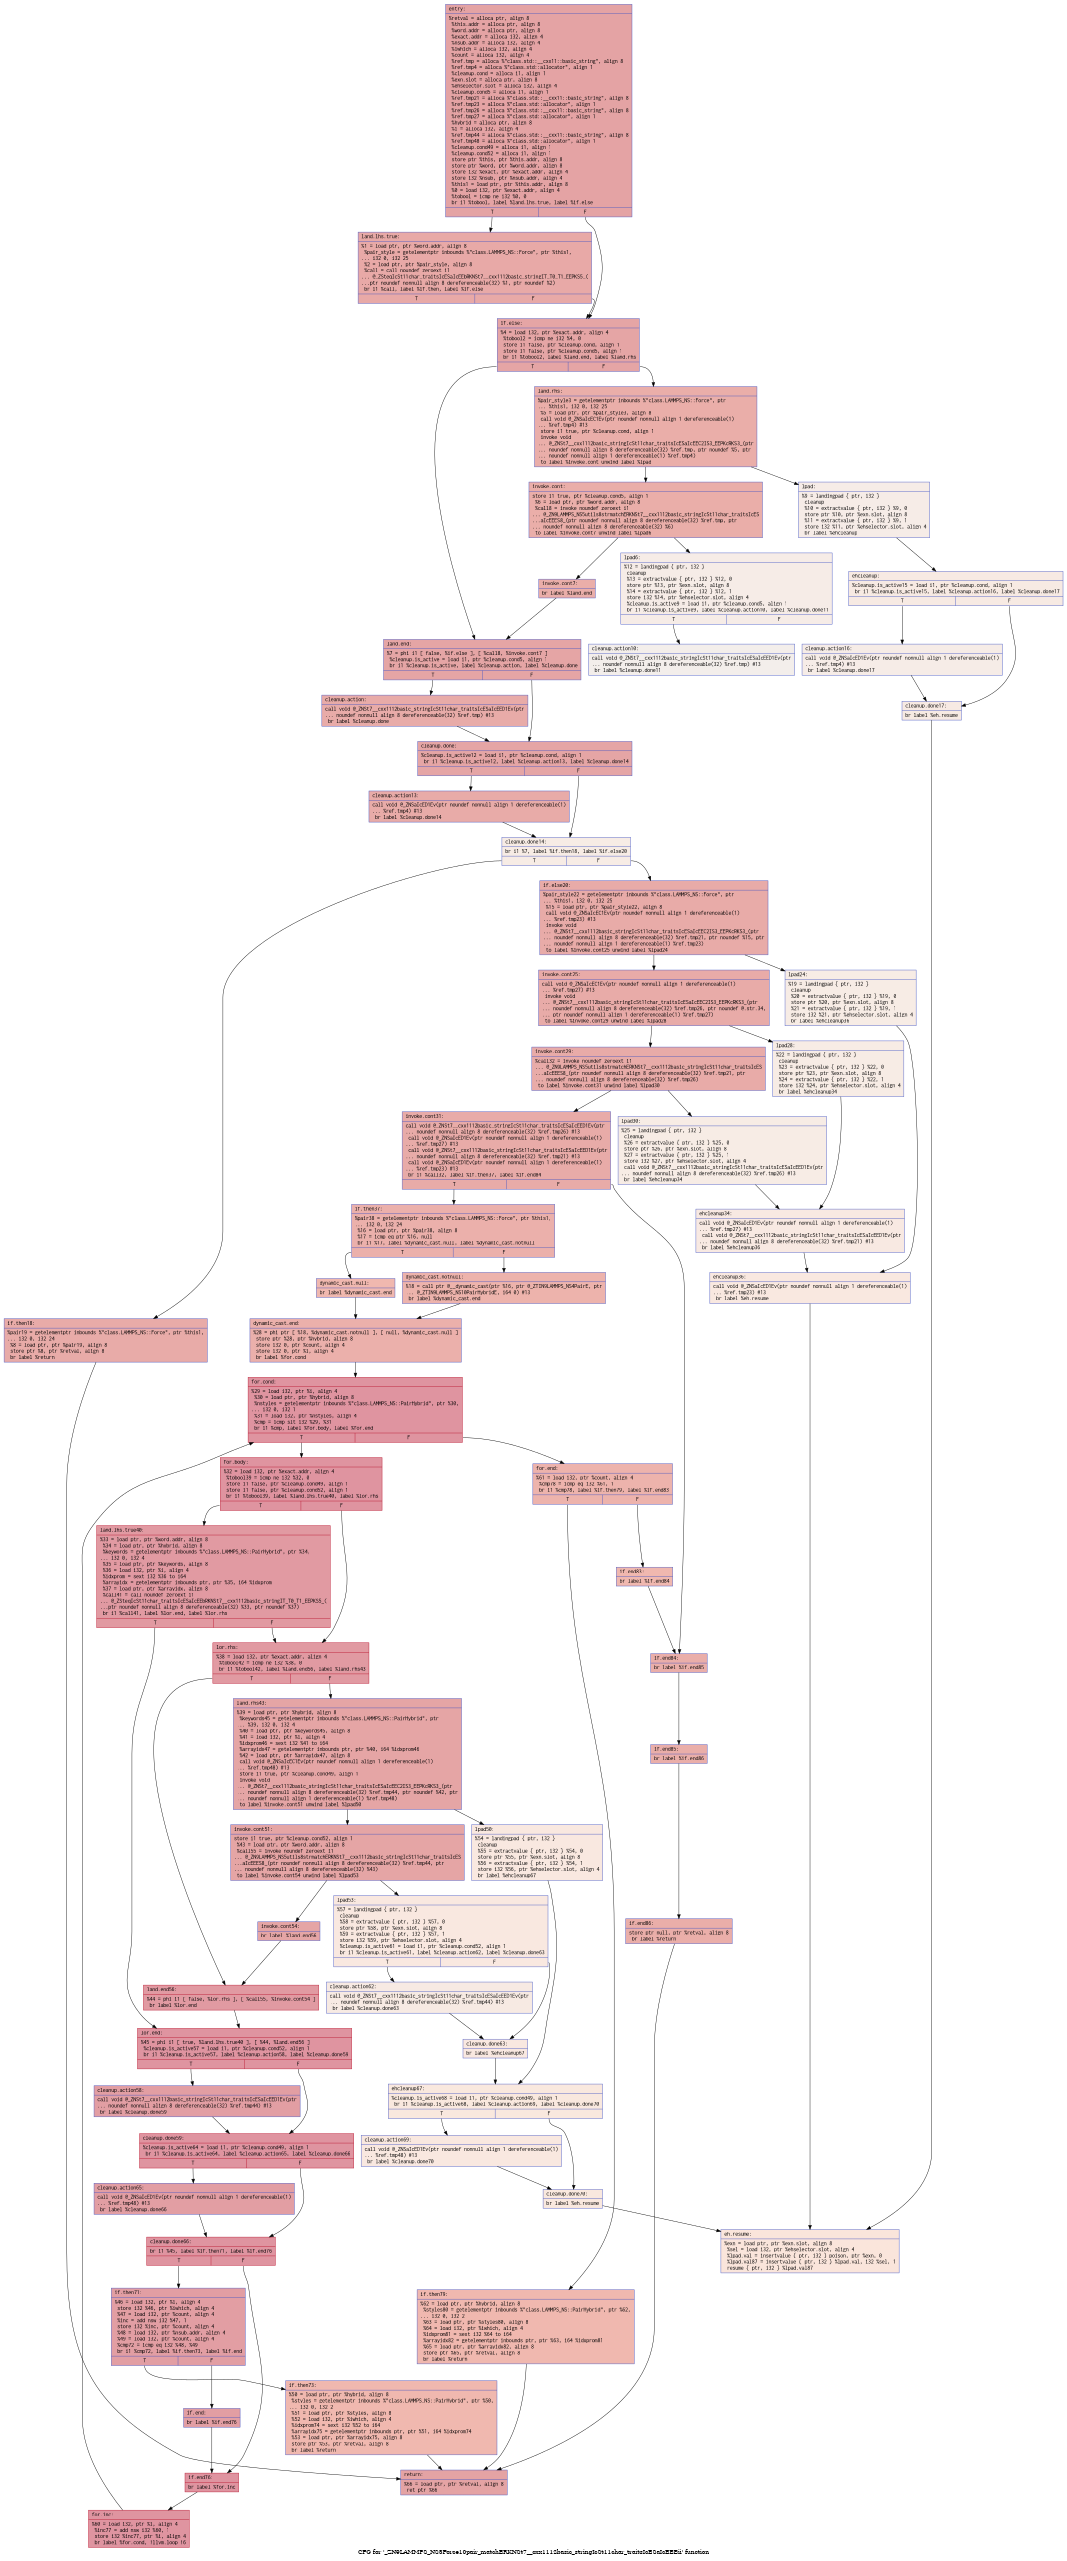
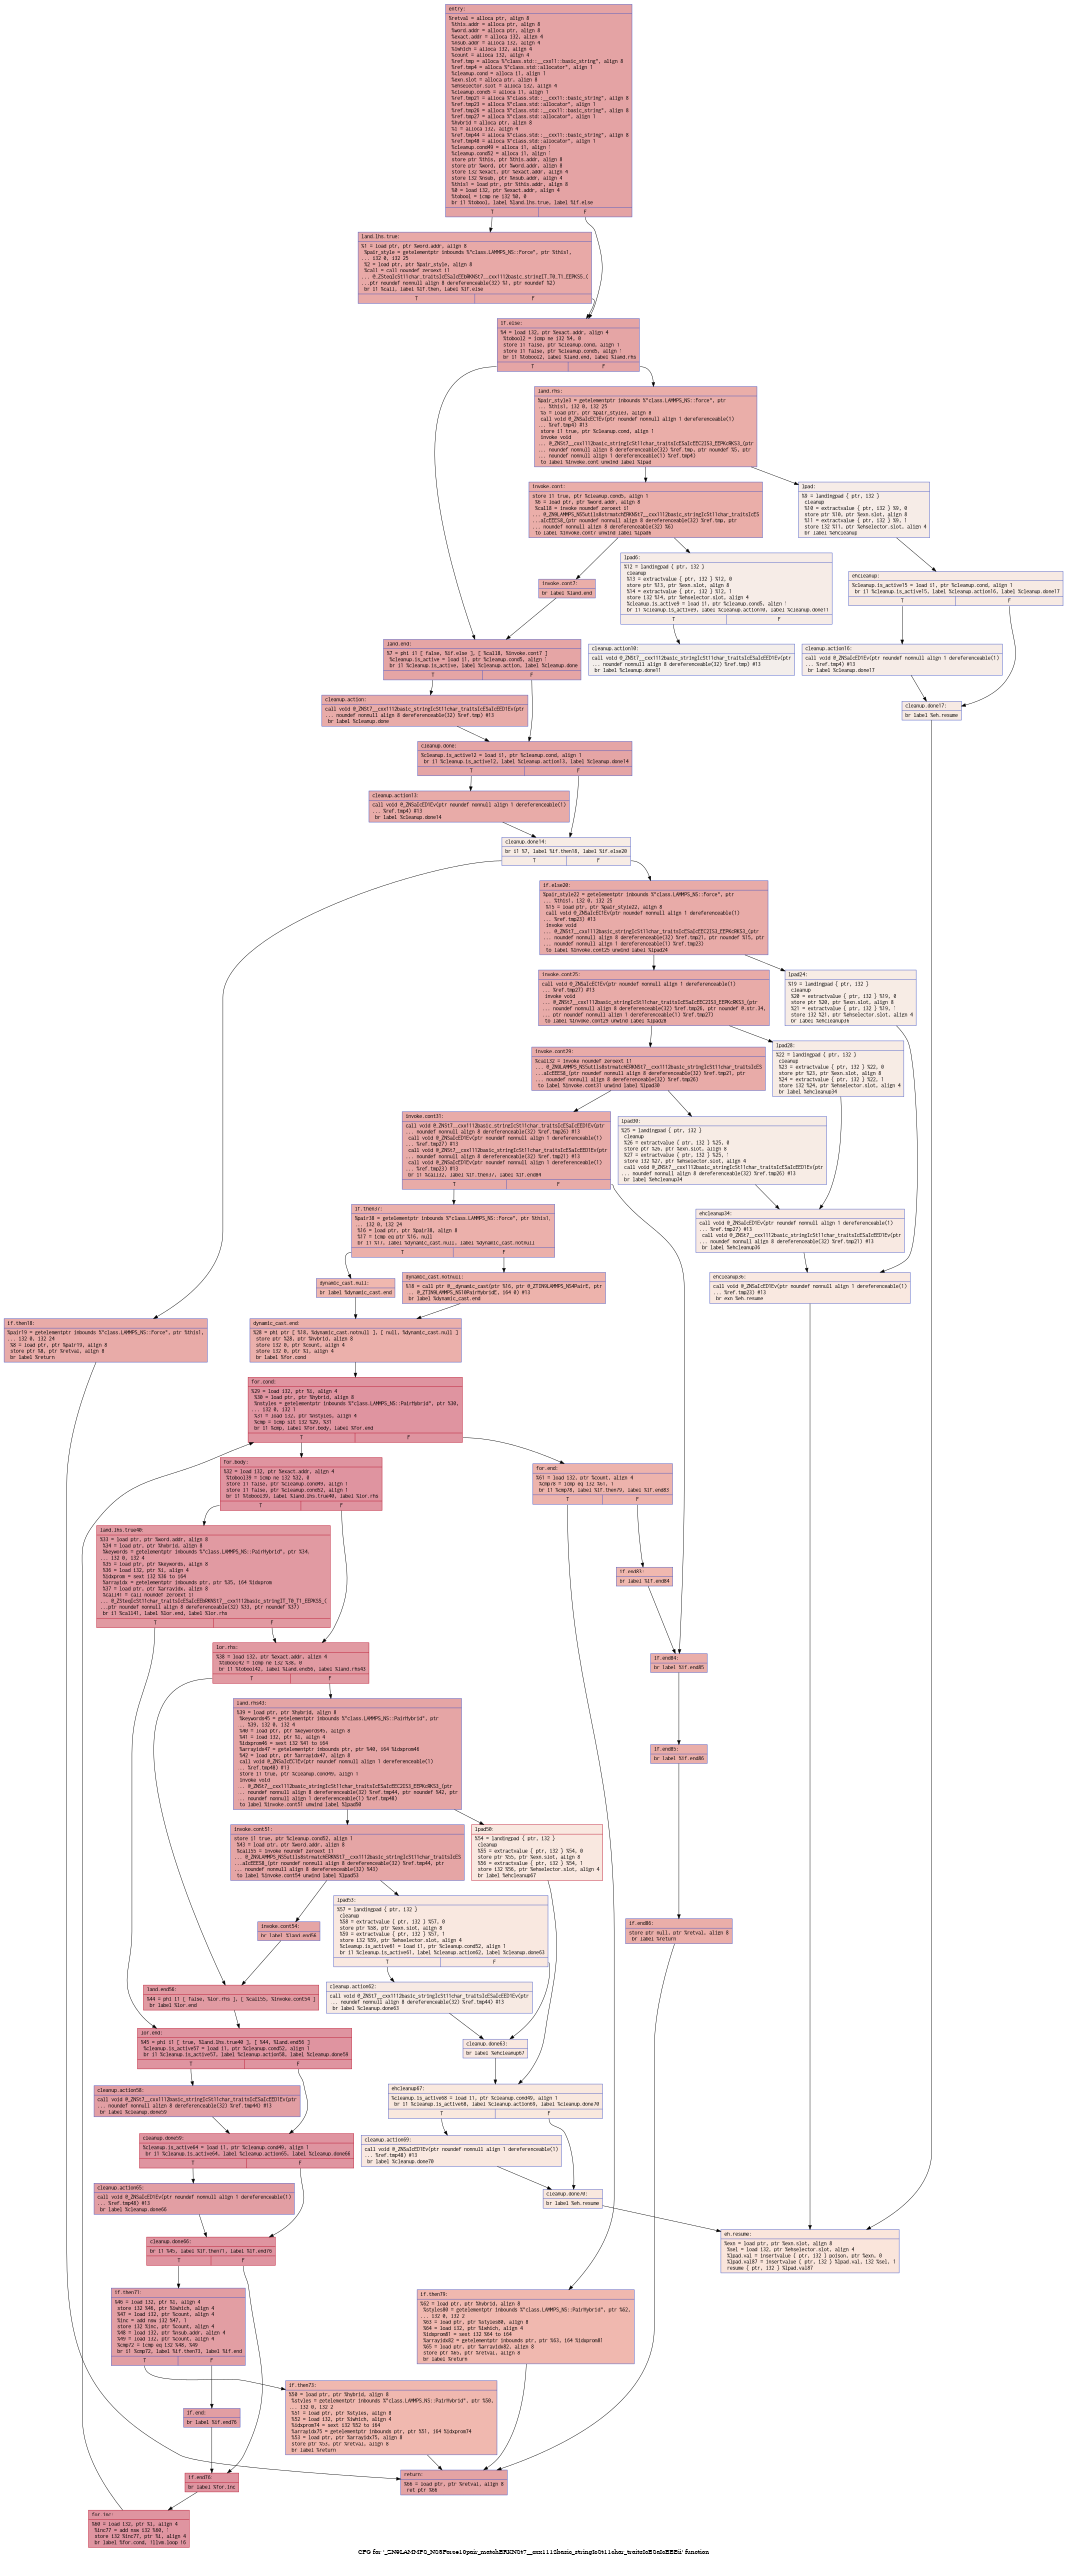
node "ehcleanup36:": text "br label %eh.resume" -> "br exn %eh.resume"
node "lpad50:": color #3d50c3ff -> #b70d28ff
